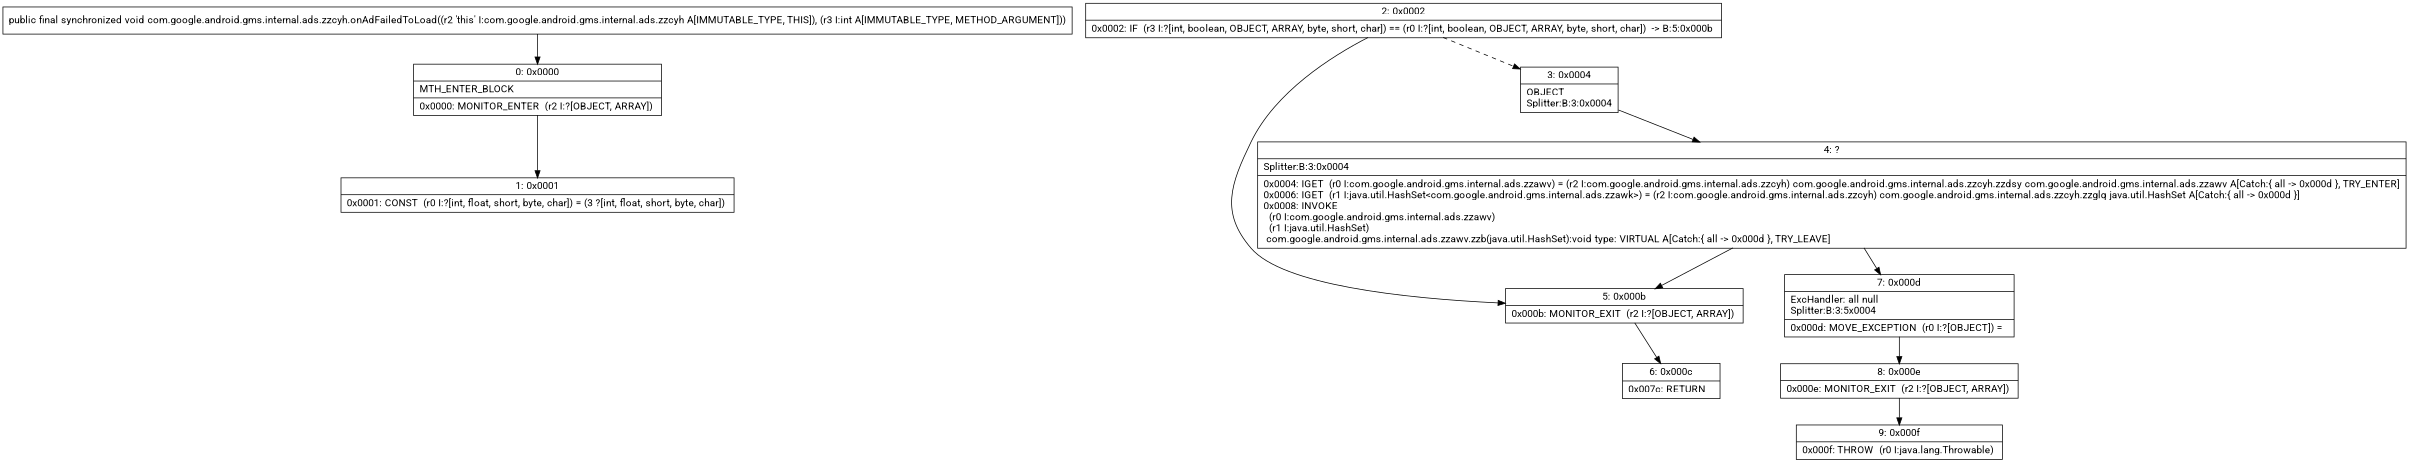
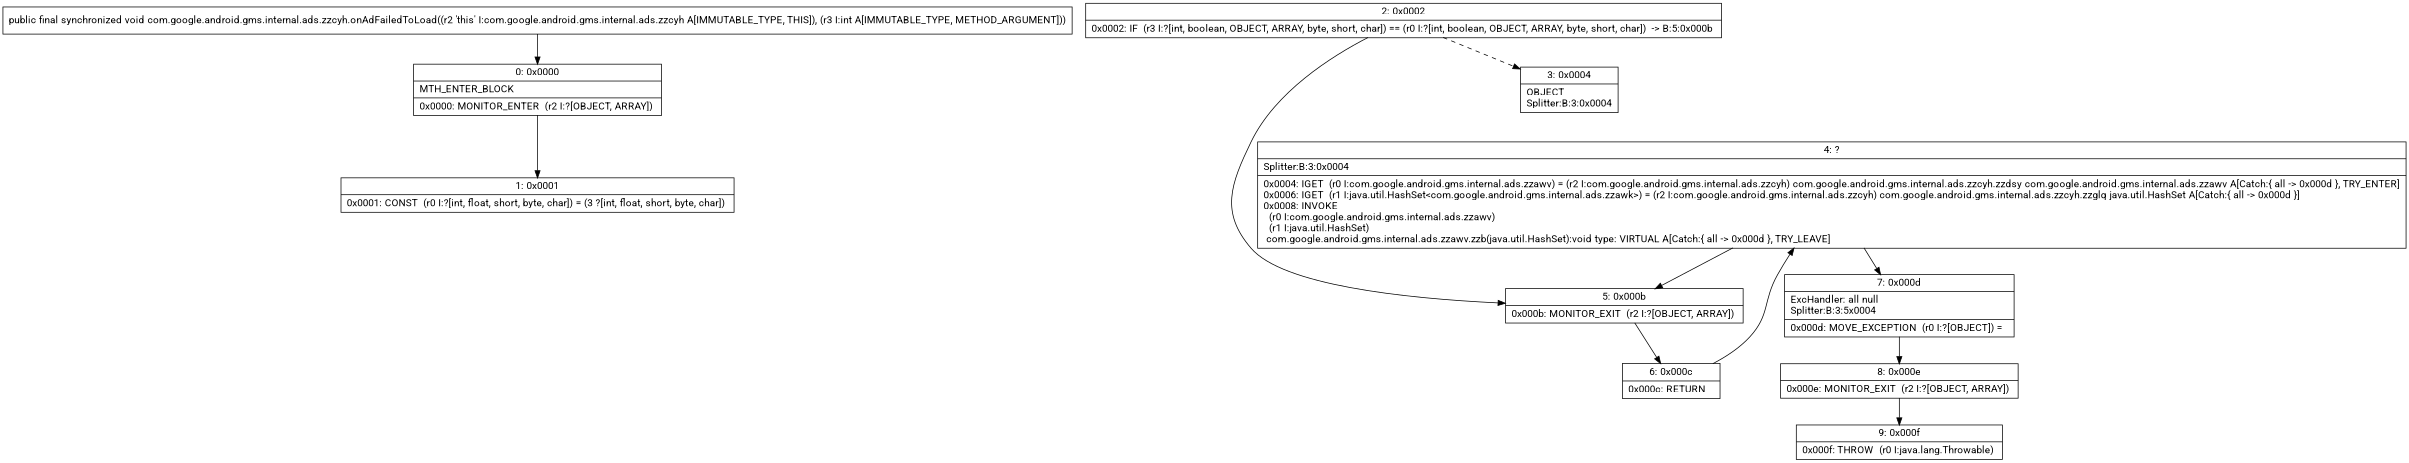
edge "3: 0x0004" -> "4: ?": now "6: 0x000c" -> "4: ?"
node "6: 0x000c": text "0x007c: RETURN" -> "0x000c: RETURN"
